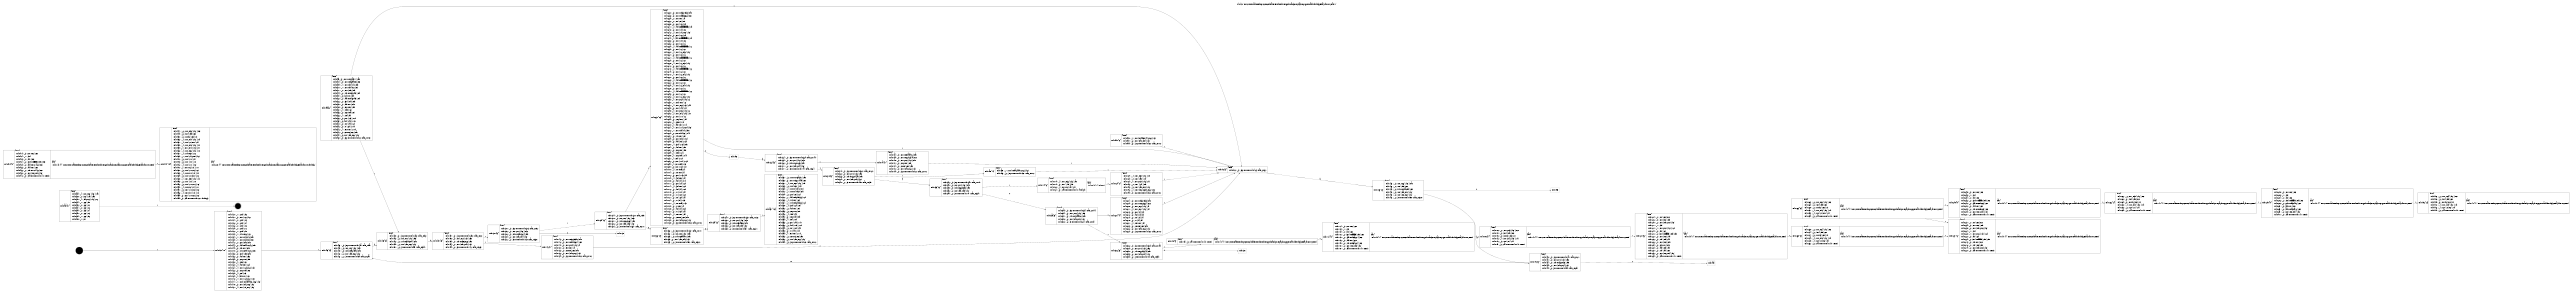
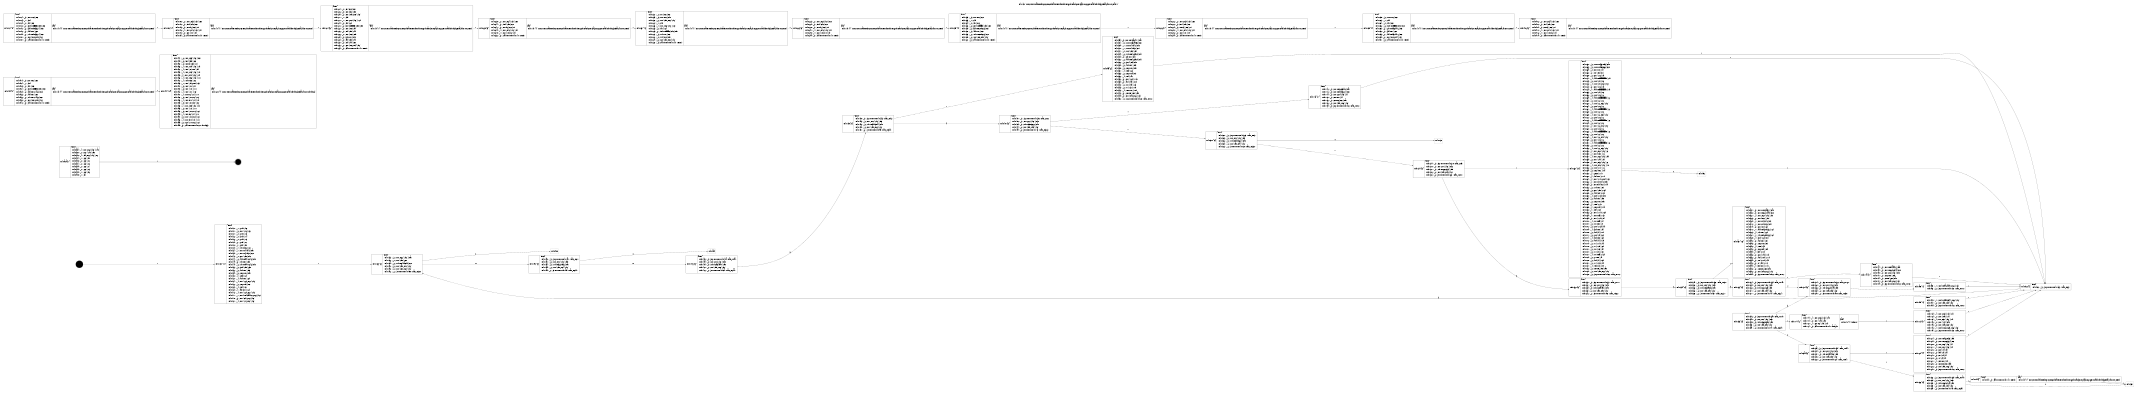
edge "0x4019e2" -> "0x401564 [25]": now "0x40154b [25]" -> "0x401564 [25]"
edge "0x40157d [25]" -> "0x401596 [25]": reversed
edge "0x4019ff [88]" -> "0x4014ce [25]": reversed
edge "0x401885 [25]" -> "0x401857 [46]": reversed
edge "0x4017bf [5]" -> "0x4017c4 [40]": now "0x4017bf [5]" -> "0x4015e1"
edge "0x401420 [101]" -> "0x4014b5 [25]": now "0x401420 [101]" -> "0x401485 [23]"
